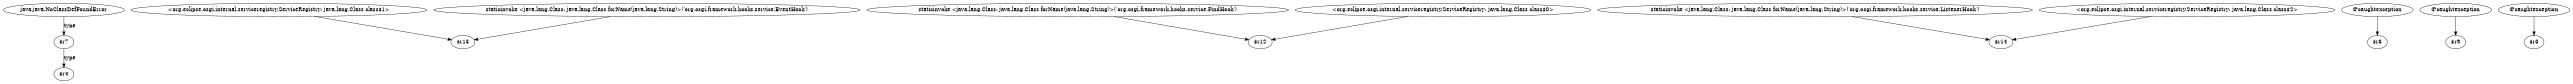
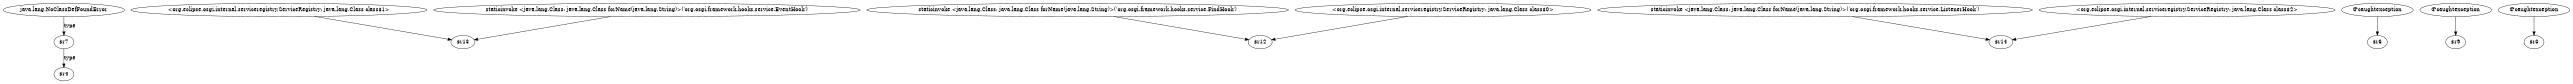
node "java.java.NoClassDefFoundError": label "java.java.NoClassDefFoundError" -> "java.lang.NoClassDefFoundError"
